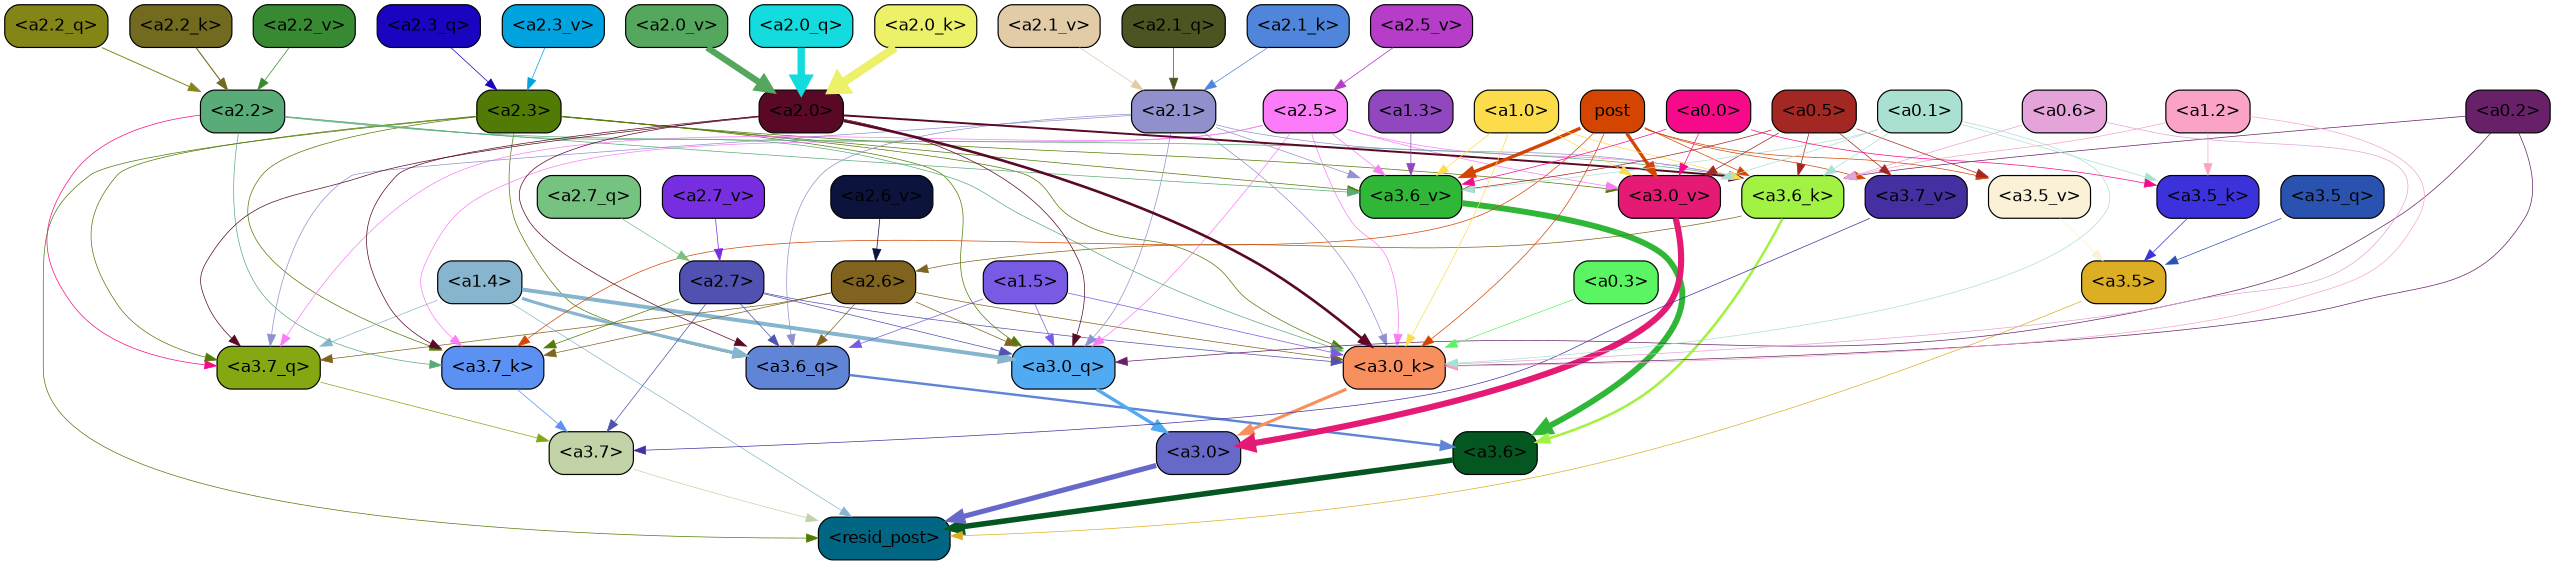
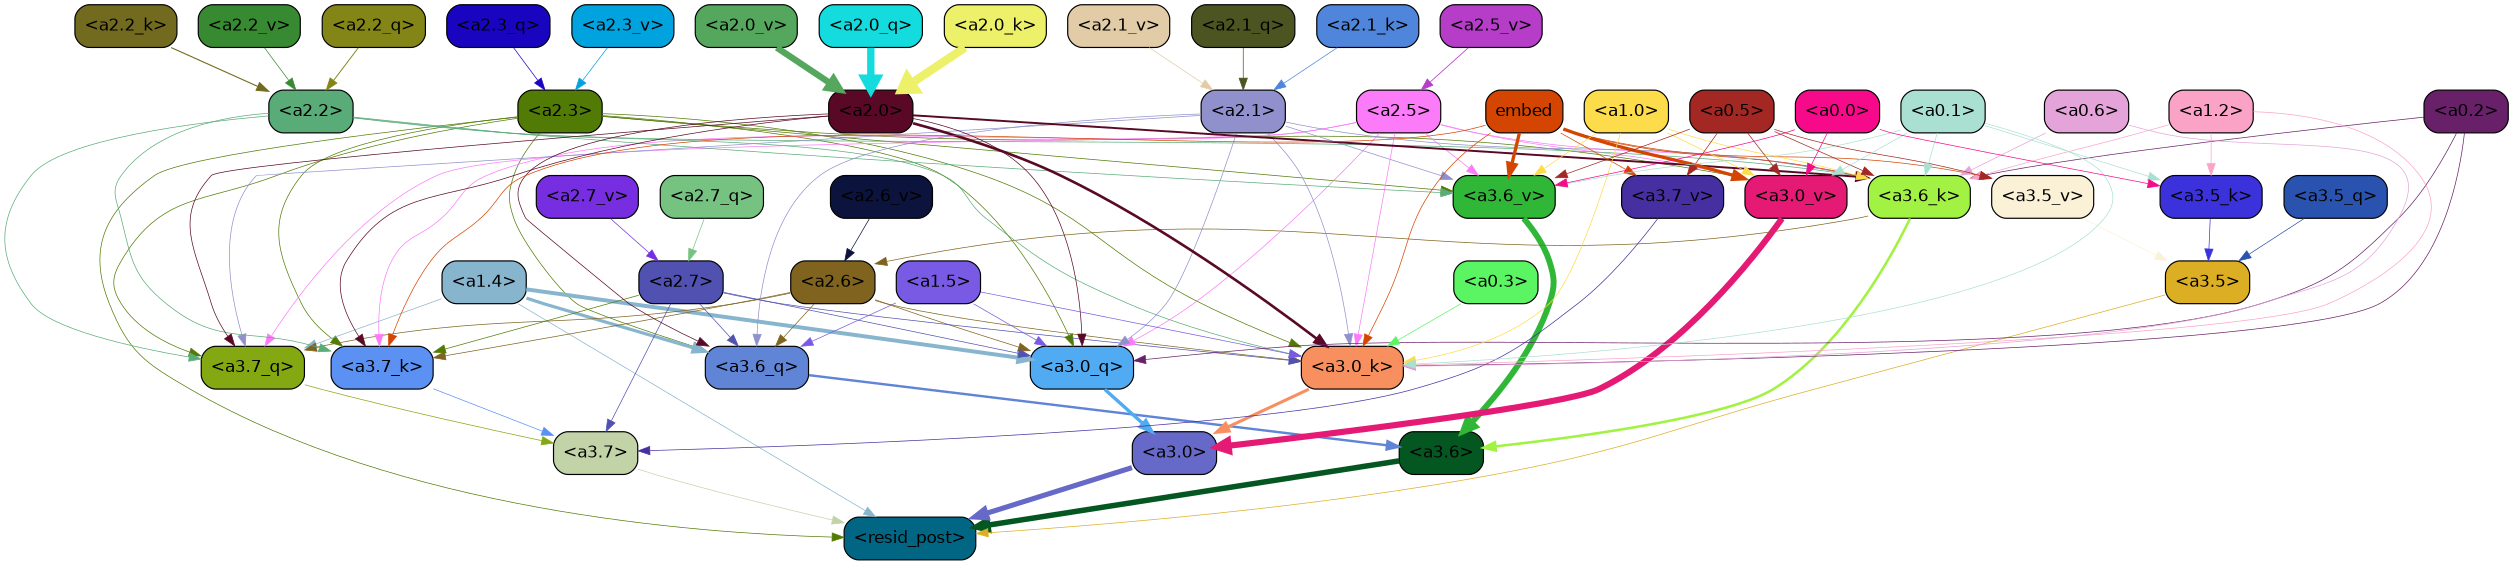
node "<a1.3>": removed
node "post": label "post" -> "embed"
edge "<a2.2>" -> "<a3.7_q>": color #f70a89 -> #59ac78
